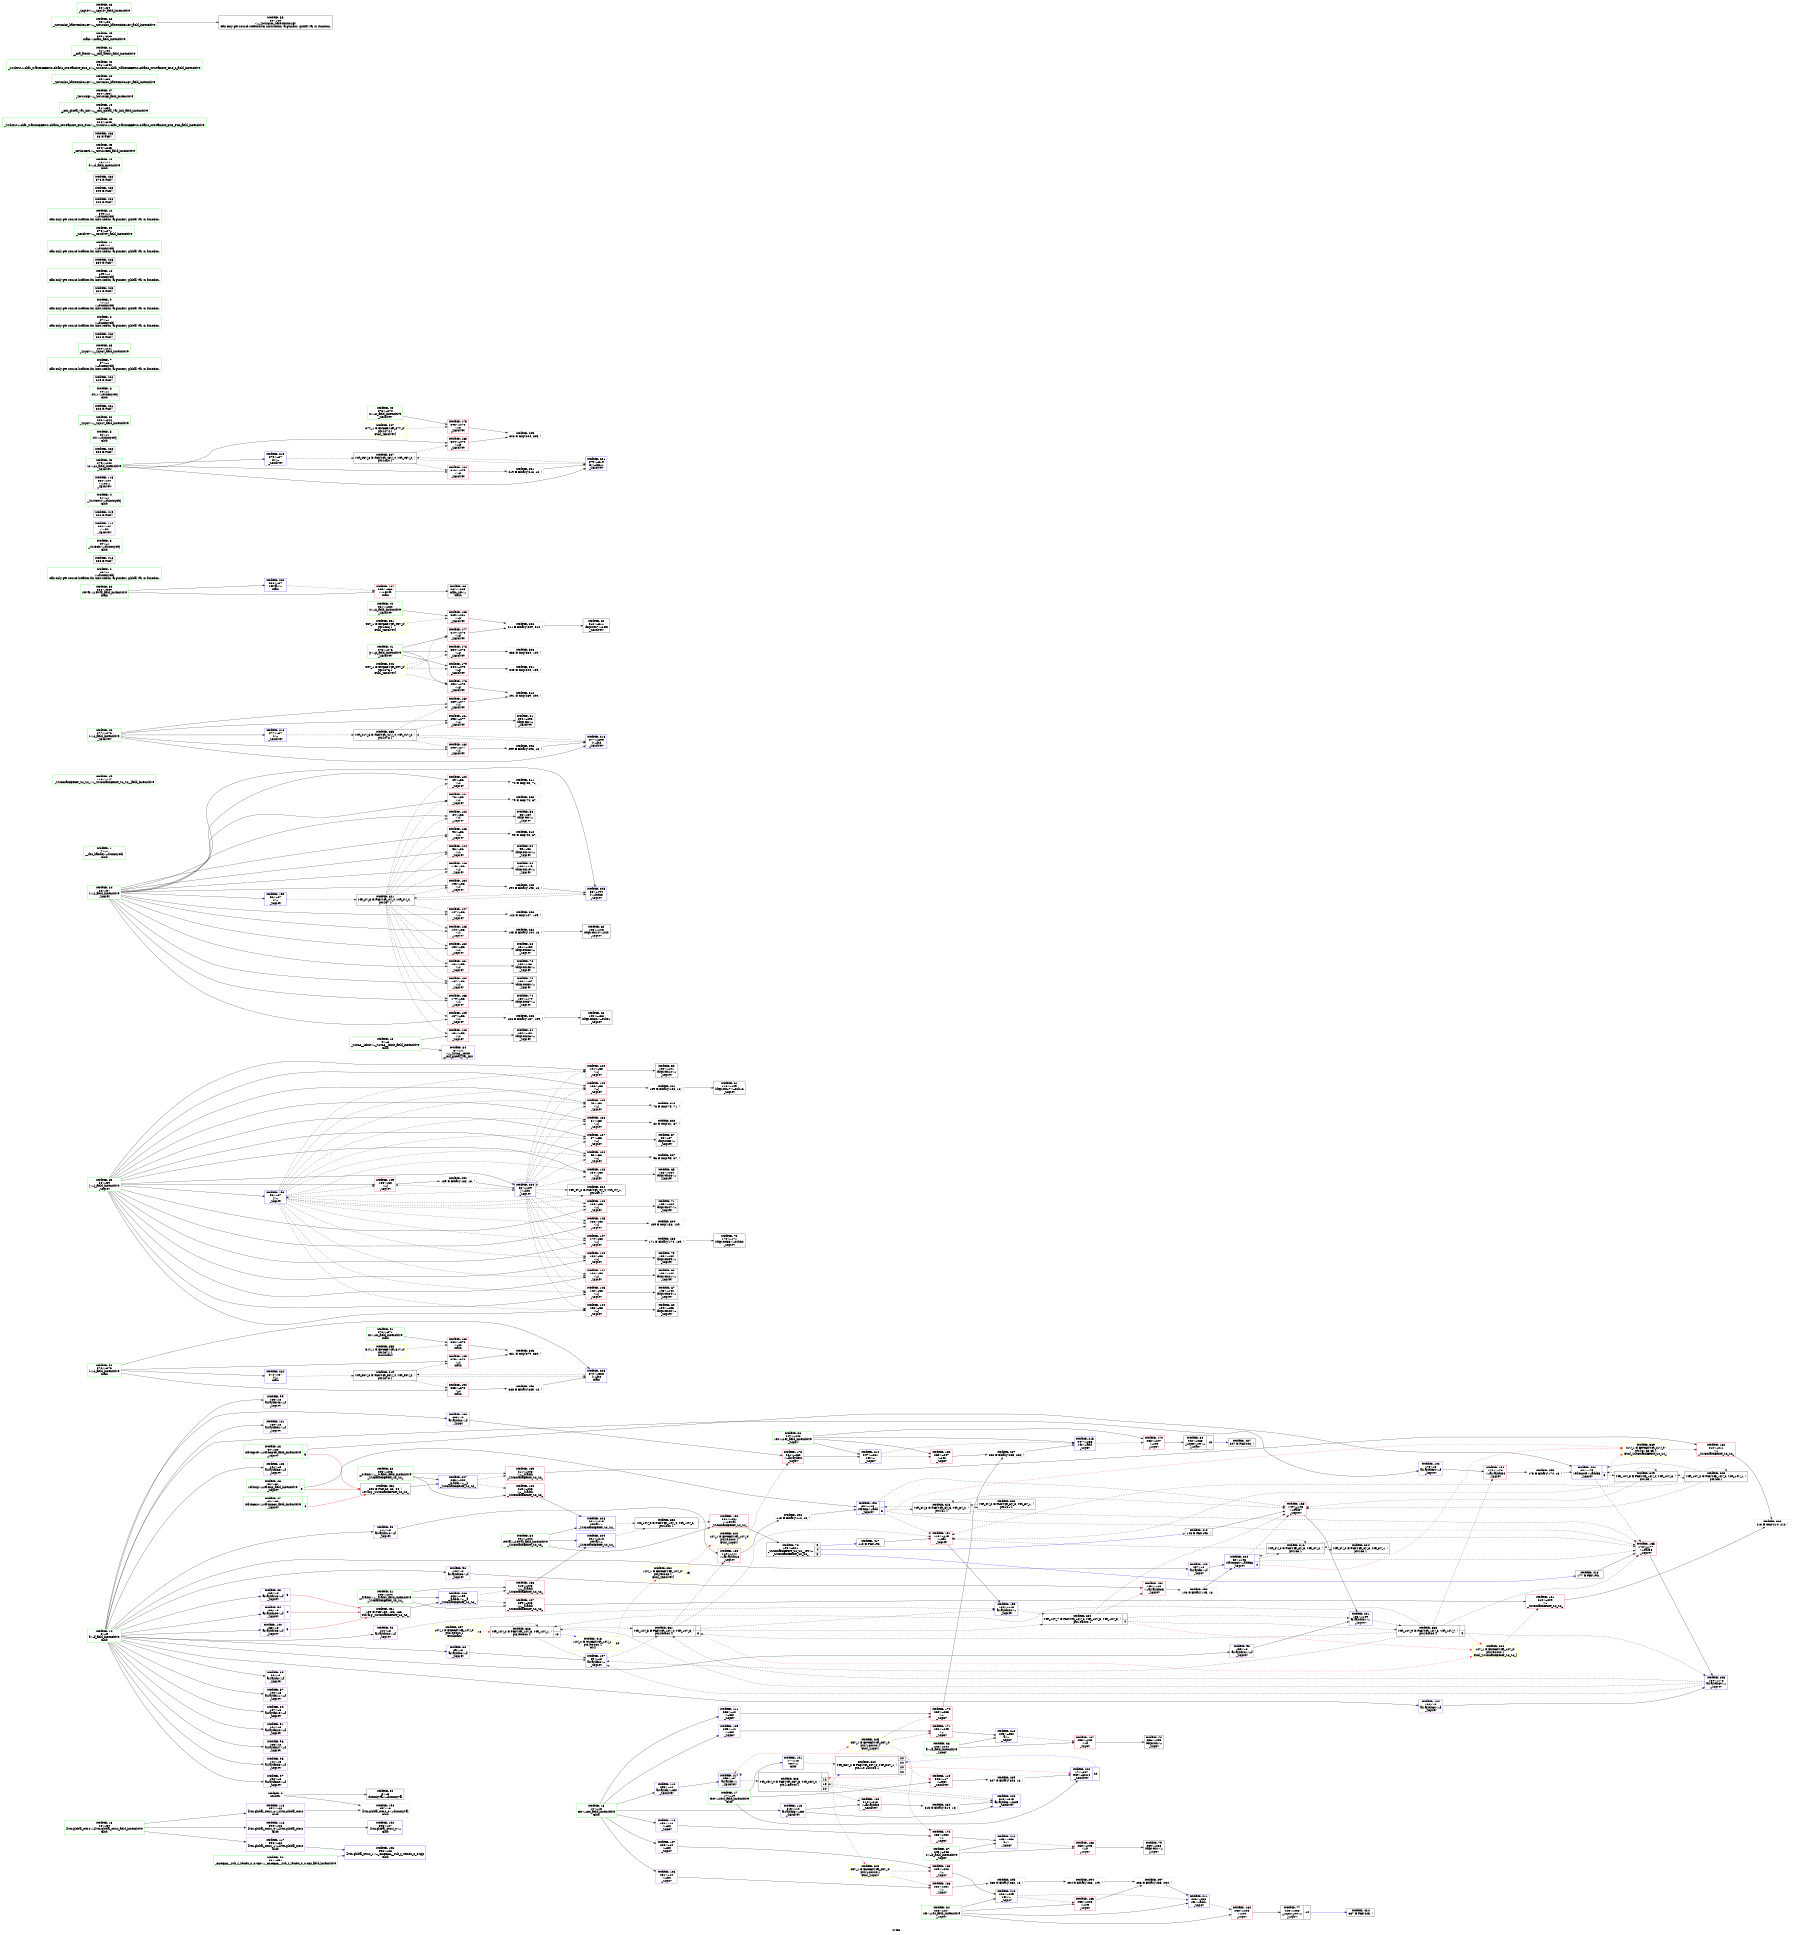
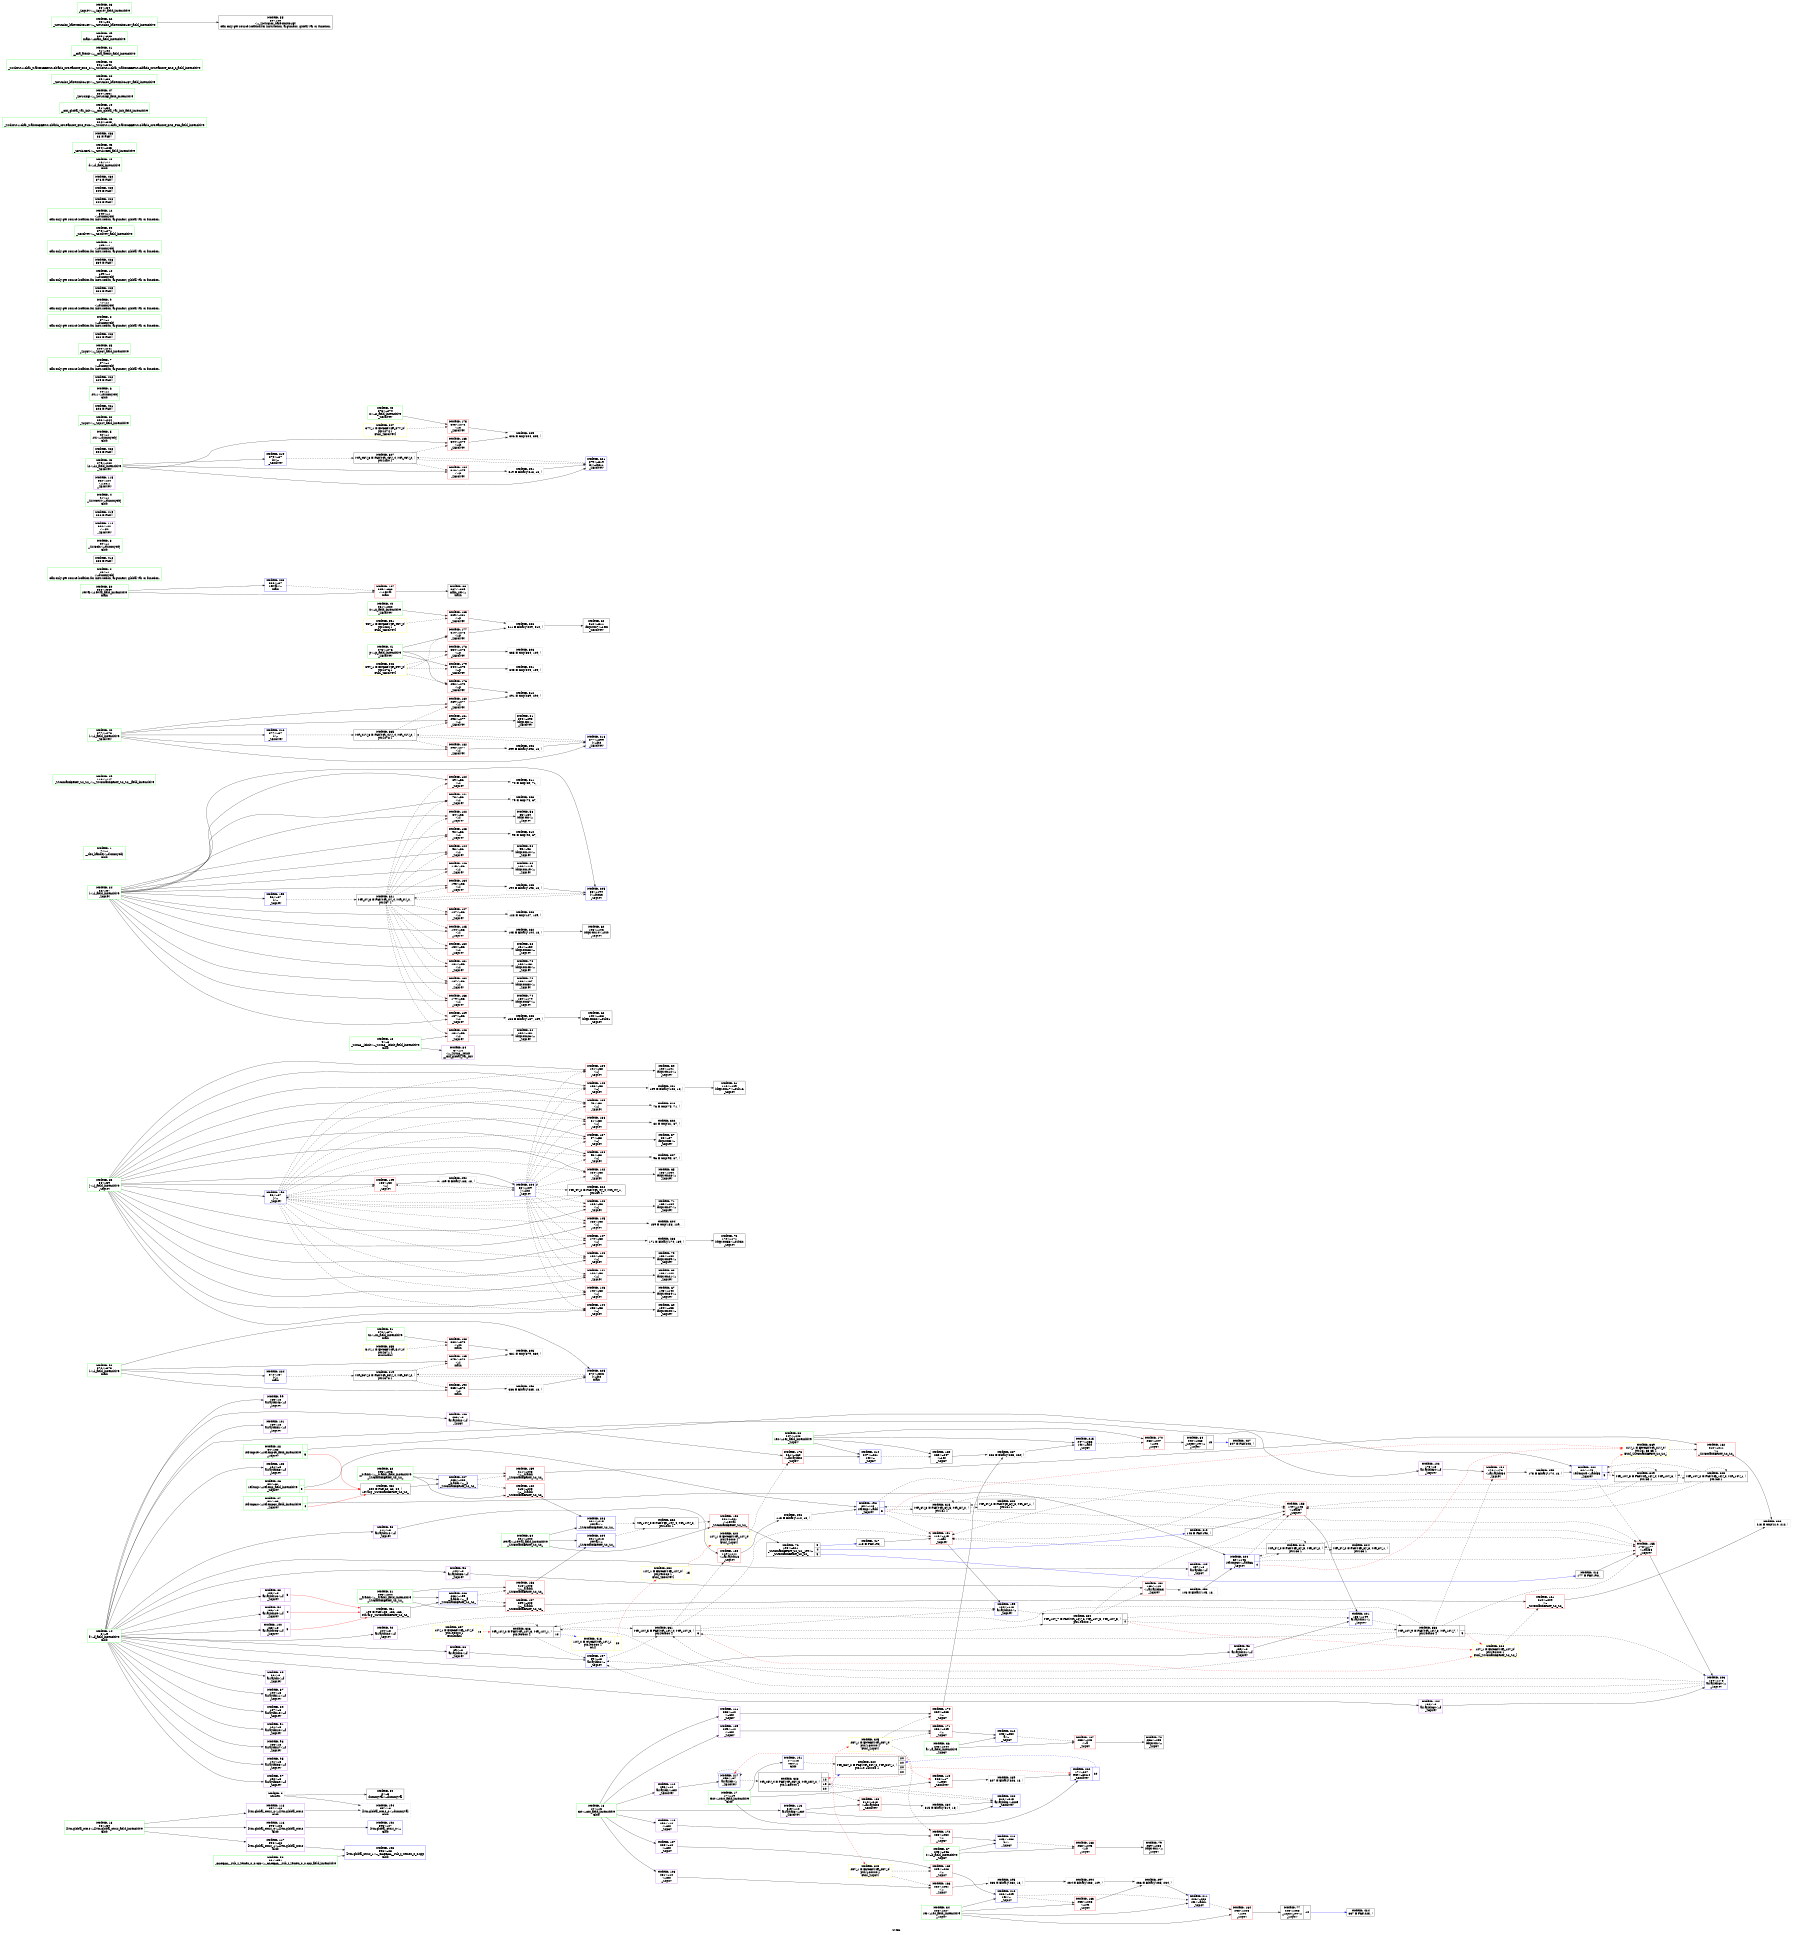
edge "NodeID: 214" -> "NodeID: 215": removed
node "NodeID: 169": color red -> black
edge "NodeID: 105" -> "NodeID: 200": now "NodeID: 27" -> "NodeID: 200"
